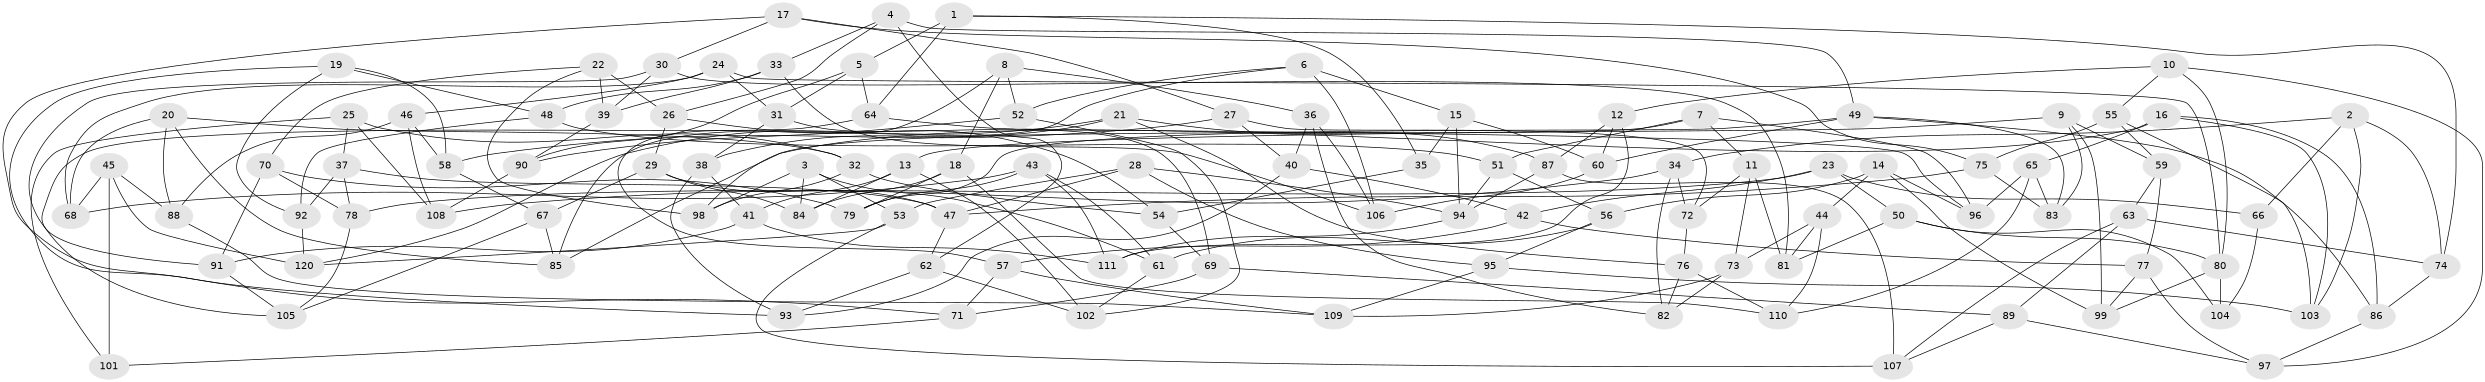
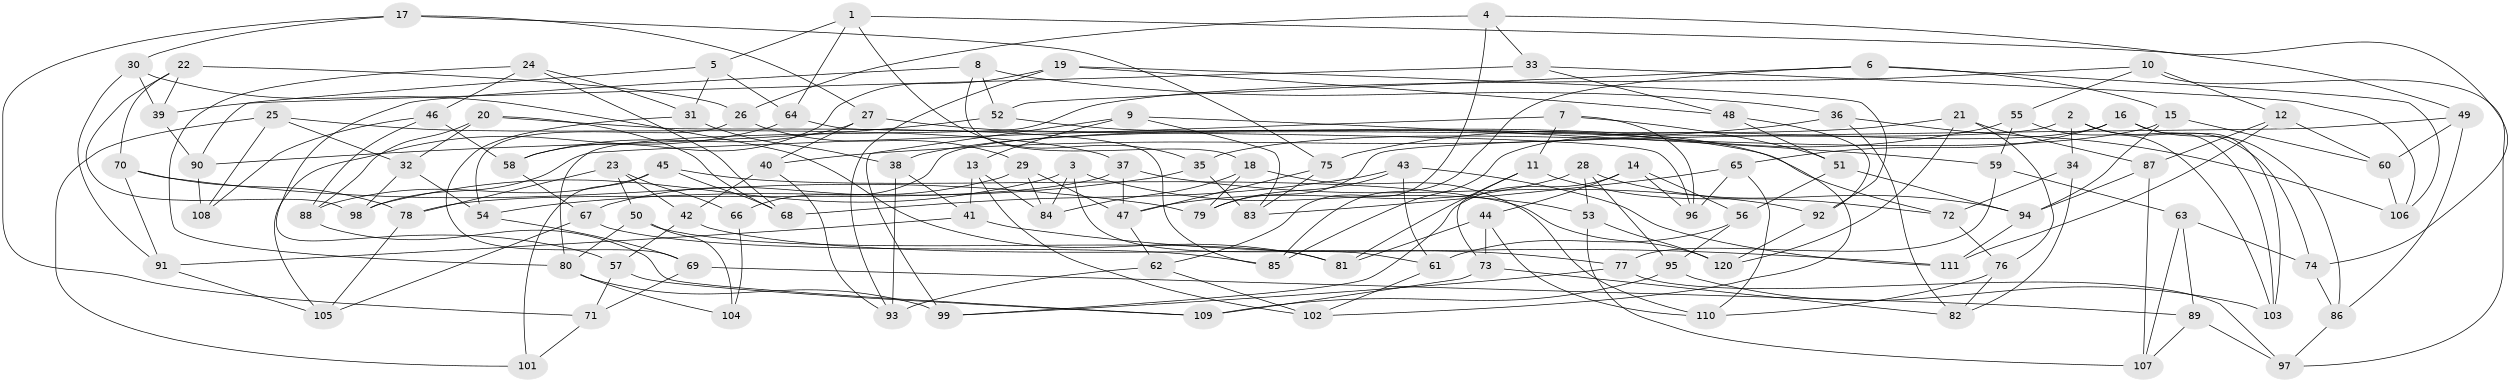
edge "49" -- "83": now "35" -- "83"
edge "34" -- "108": removed
